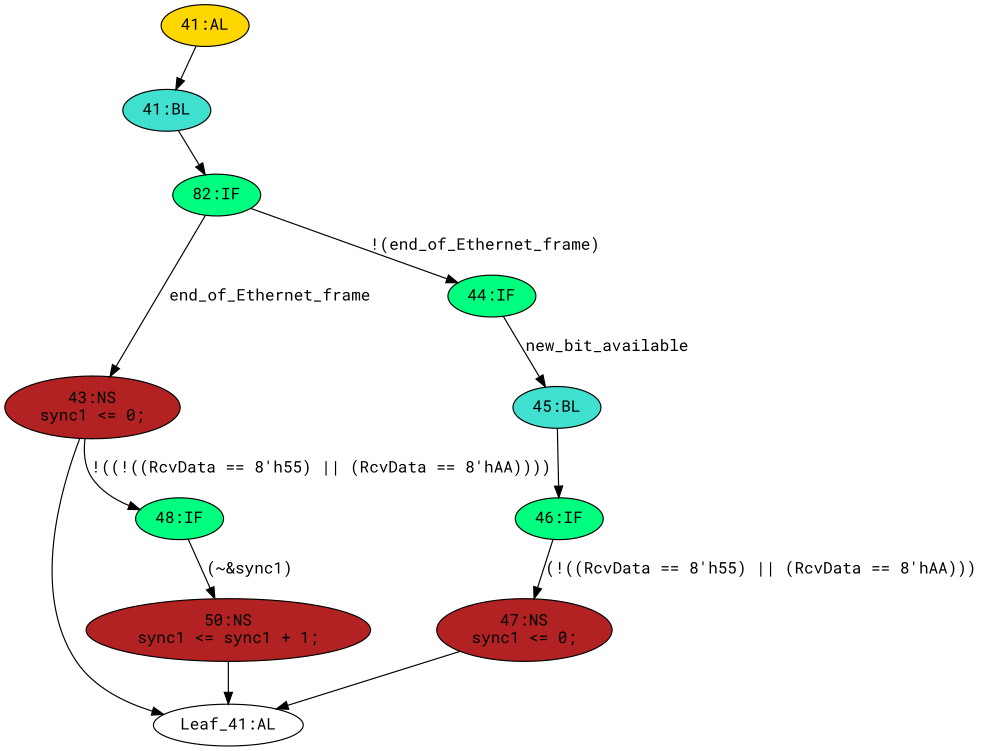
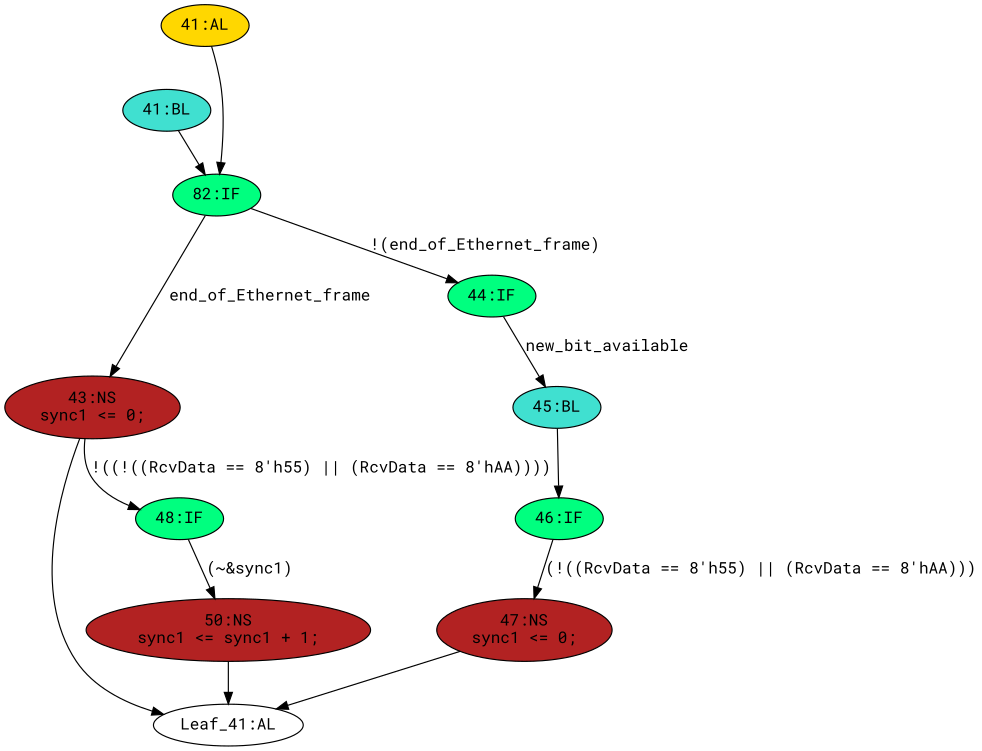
edge "41:AL" -> "41:BL": now "41:AL" -> "82:IF"
